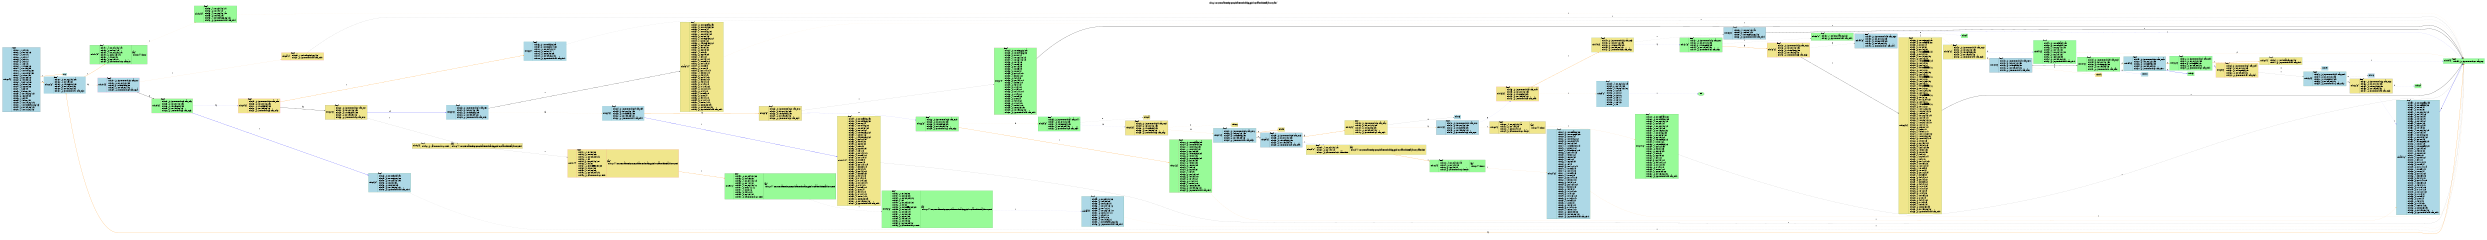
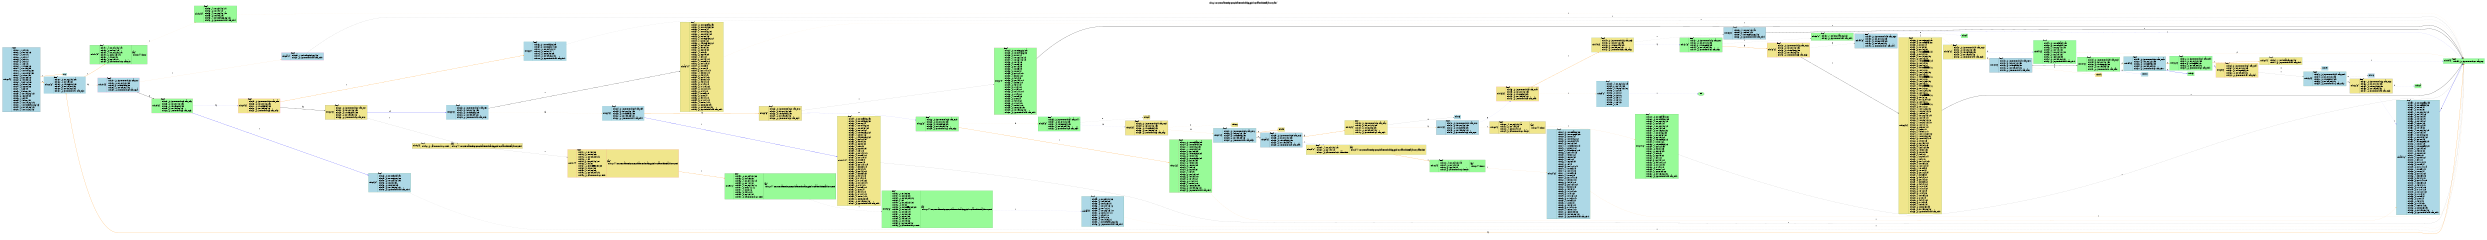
node "0x4018ea [12]": fillcolor khaki -> lightblue
